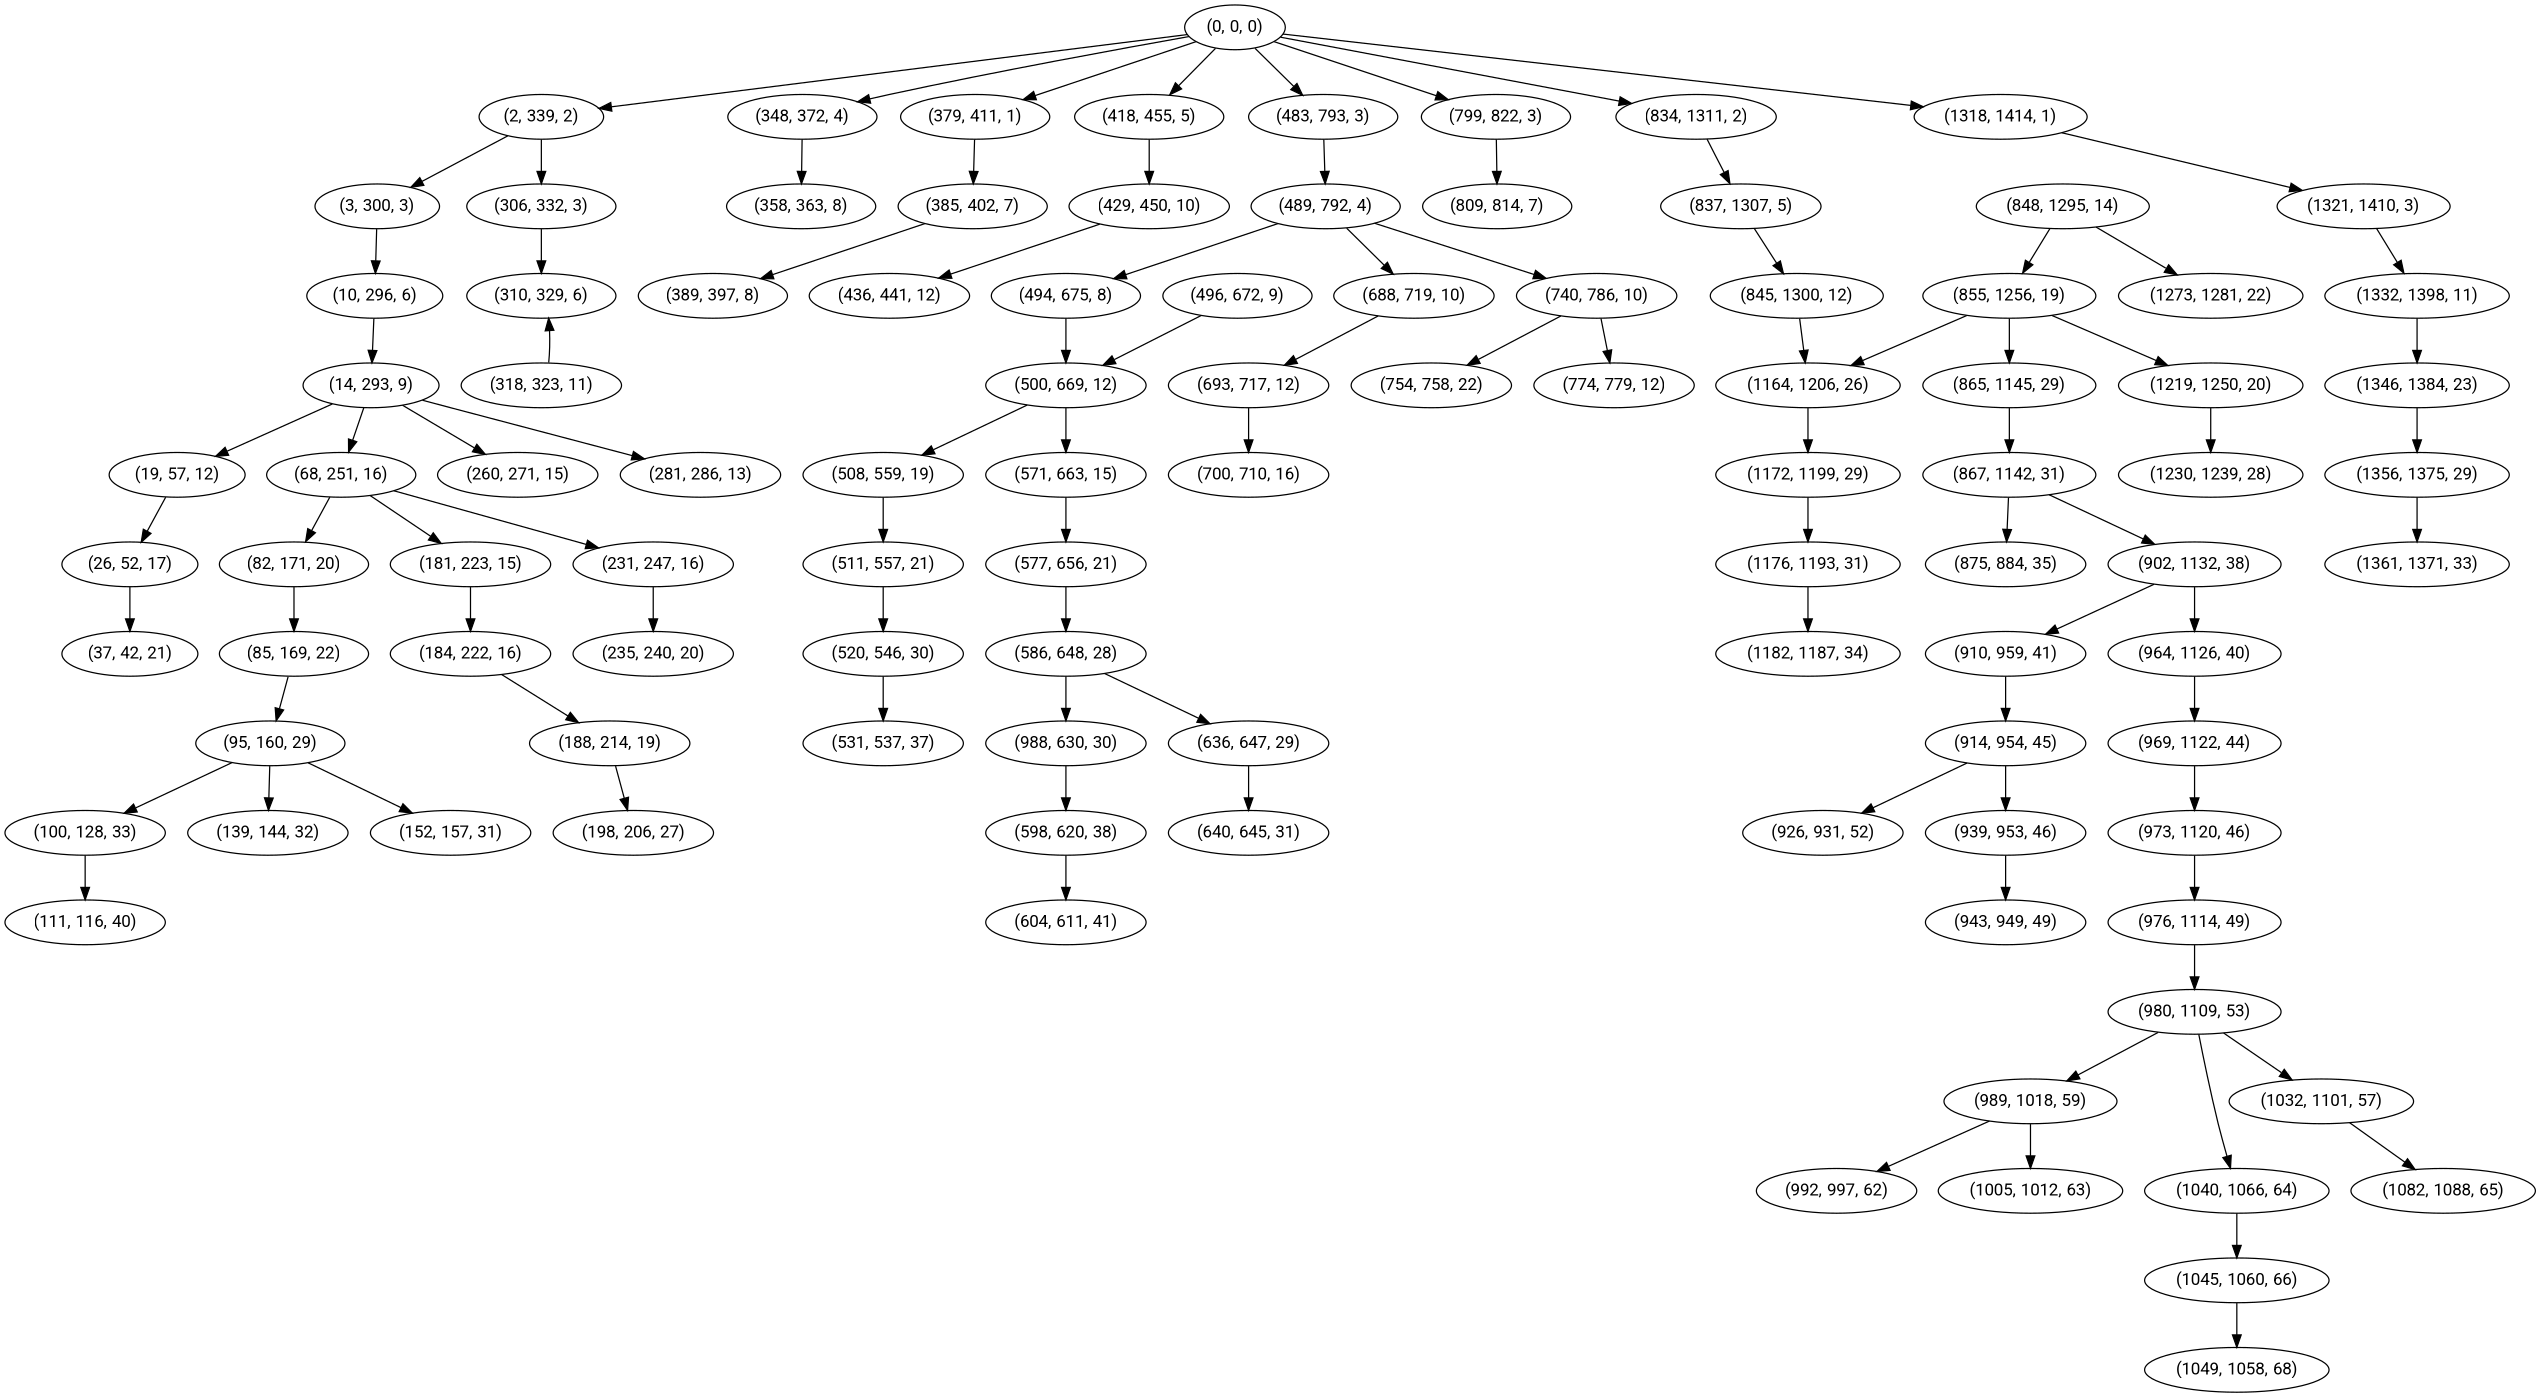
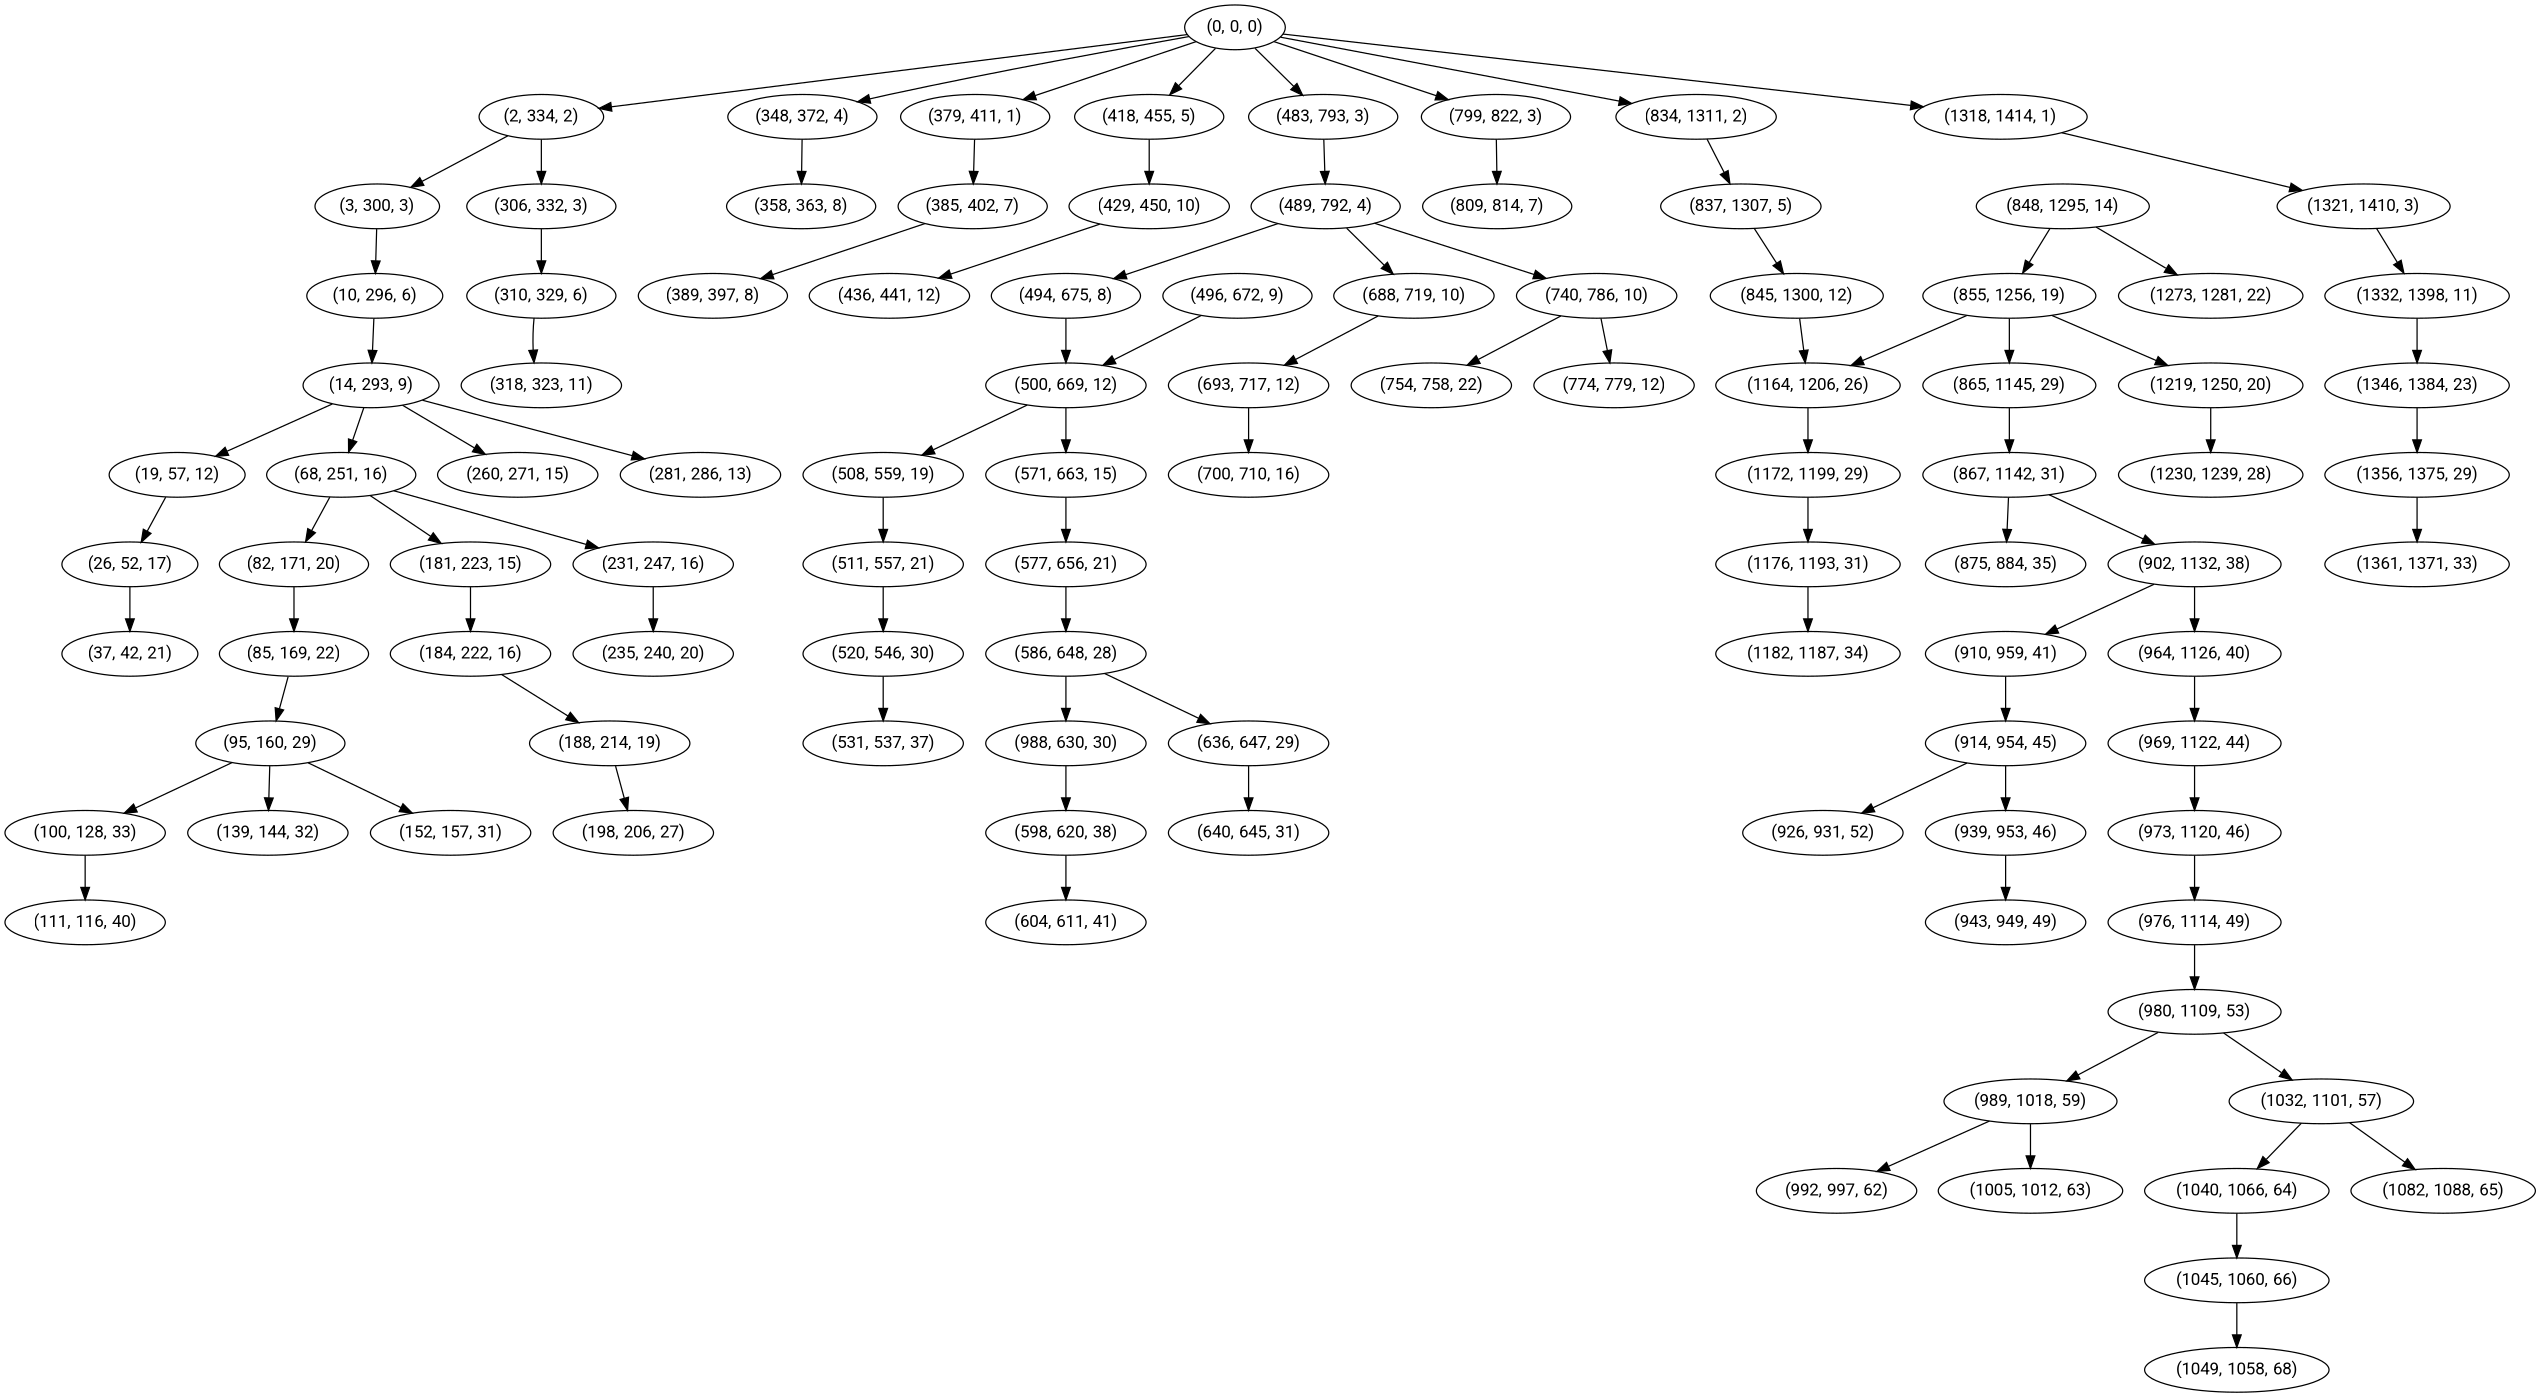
node "(2, 339, 2)": label "(2, 339, 2)" -> "(2, 334, 2)"
edge "(318, 323, 11)" -> "(310, 329, 6)": reversed
edge "(980, 1109, 53)" -> "(1040, 1066, 64)": now "(1032, 1101, 57)" -> "(1040, 1066, 64)"
